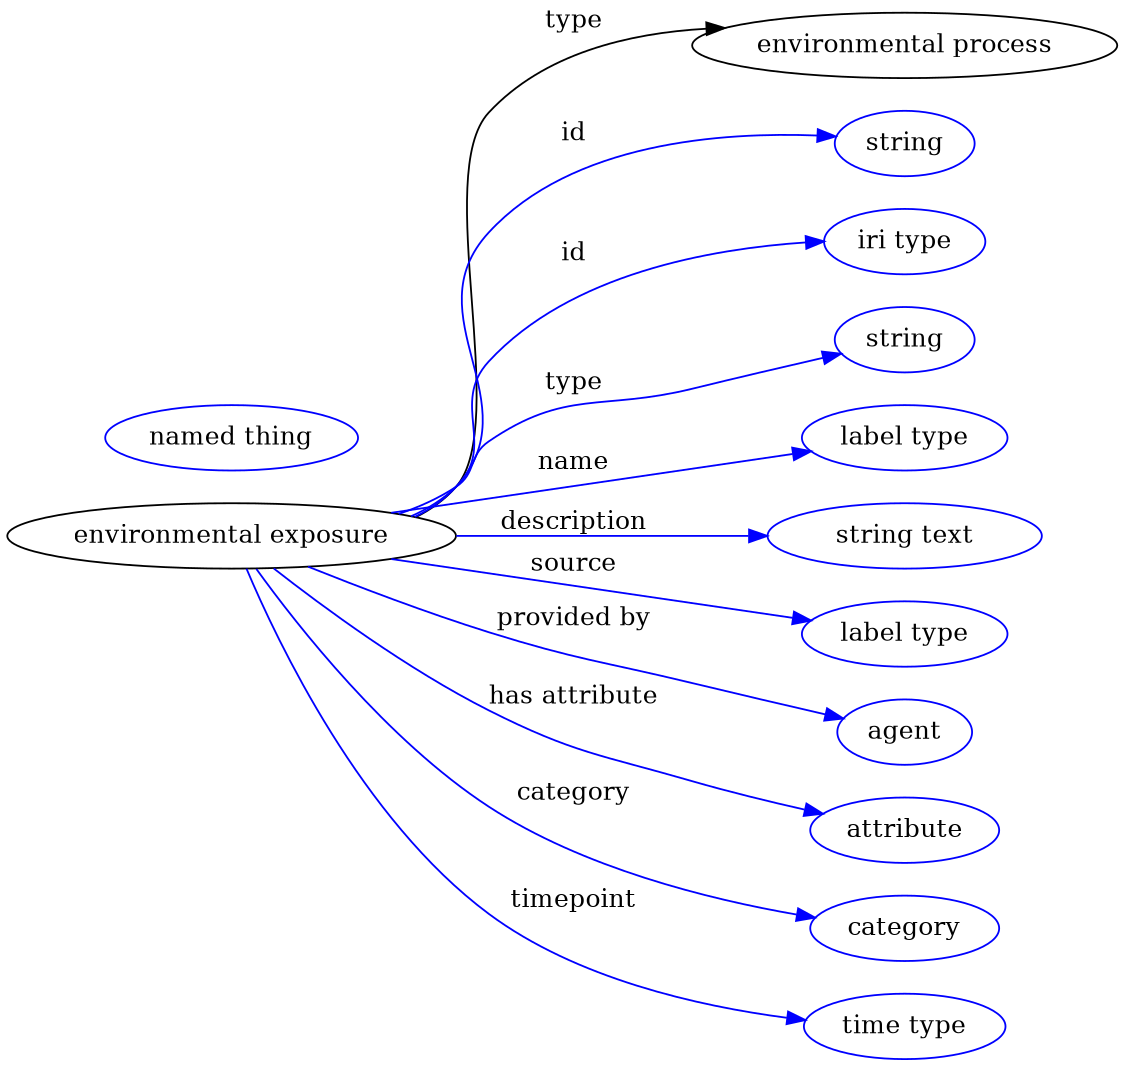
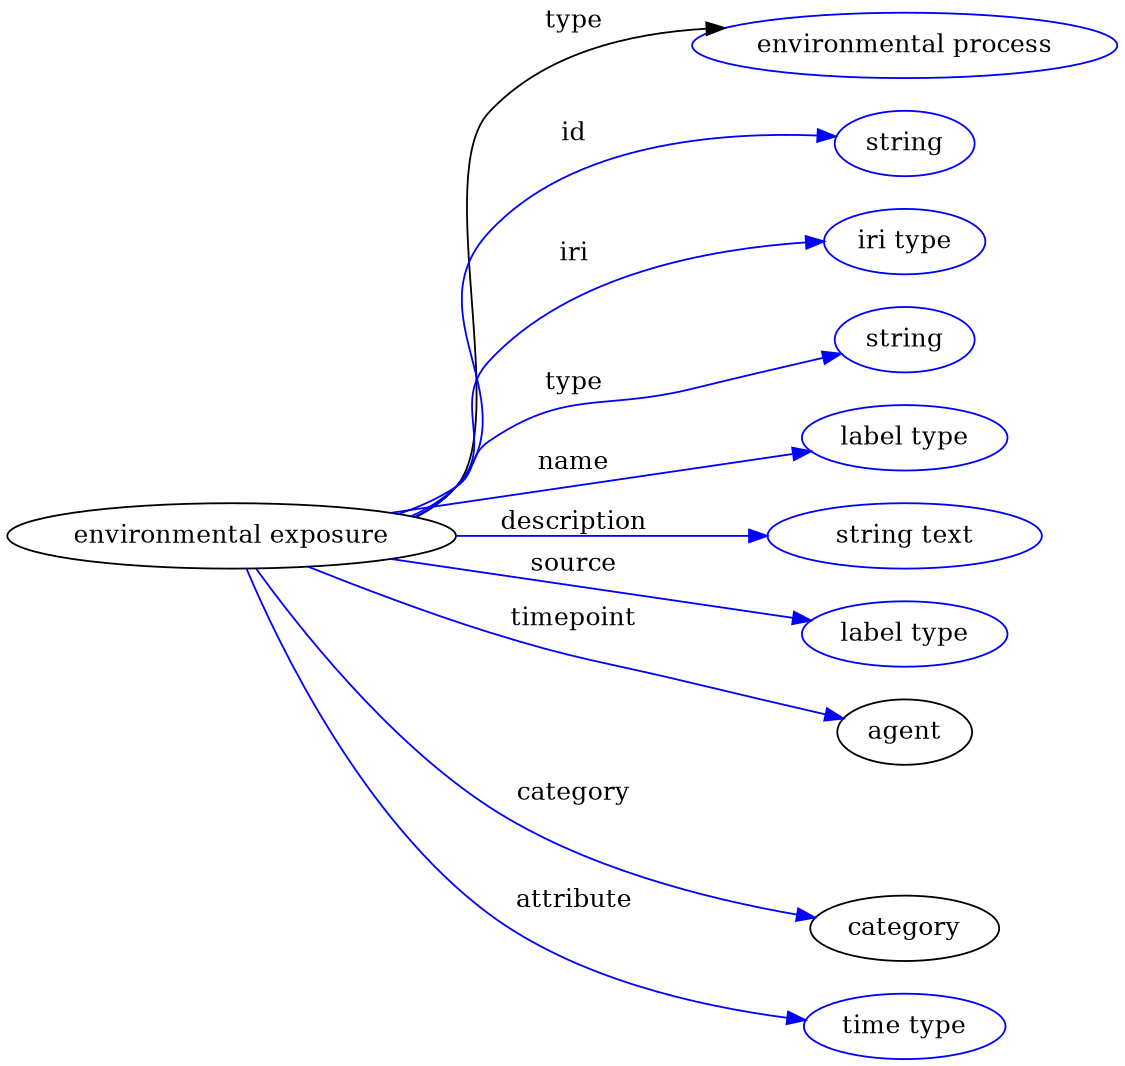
node "environmental process": color black -> blue
edge "environmental exposure" -> "iri type": label "id" -> "iri"
node "named thing": removed
edge "environmental exposure" -> "agent": label "provided by" -> "timepoint"
node "agent": color blue -> black
node "attribute": removed
edge "environmental exposure" -> "time type": label "timepoint" -> "attribute"
node "category": color blue -> black
